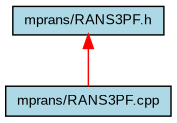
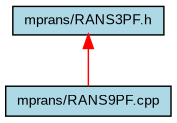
node "mprans/RANS3PF.cpp": label "mprans/RANS3PF.cpp" -> "mprans/RANS9PF.cpp"
